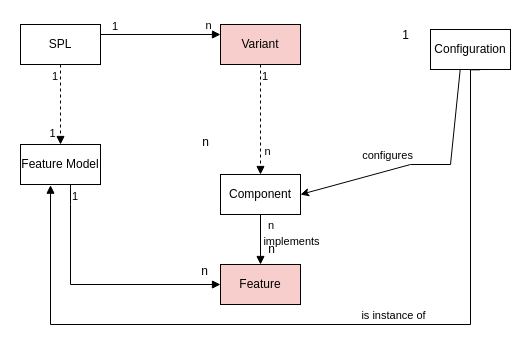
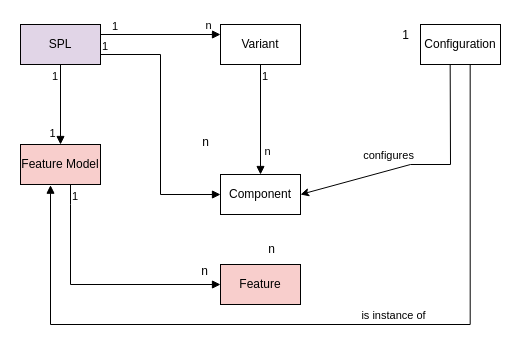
node "SPL": fillcolor #ffffff -> #e1d5e7
node "Variant": fillcolor #f8cecc -> #ffffff
node "Configuration": moved (471, 50) -> (461, 45)
edge "SPL" -> "Feature Model": style dashed -> solid
edge "Variant" -> "Component": style dashed -> solid
edge "SPL" -> "Component": added, label "1"
node "Feature Model": fillcolor #ffffff -> #f8cecc
edge "Component" -> "Feature": removed, labels "n", "implements"
